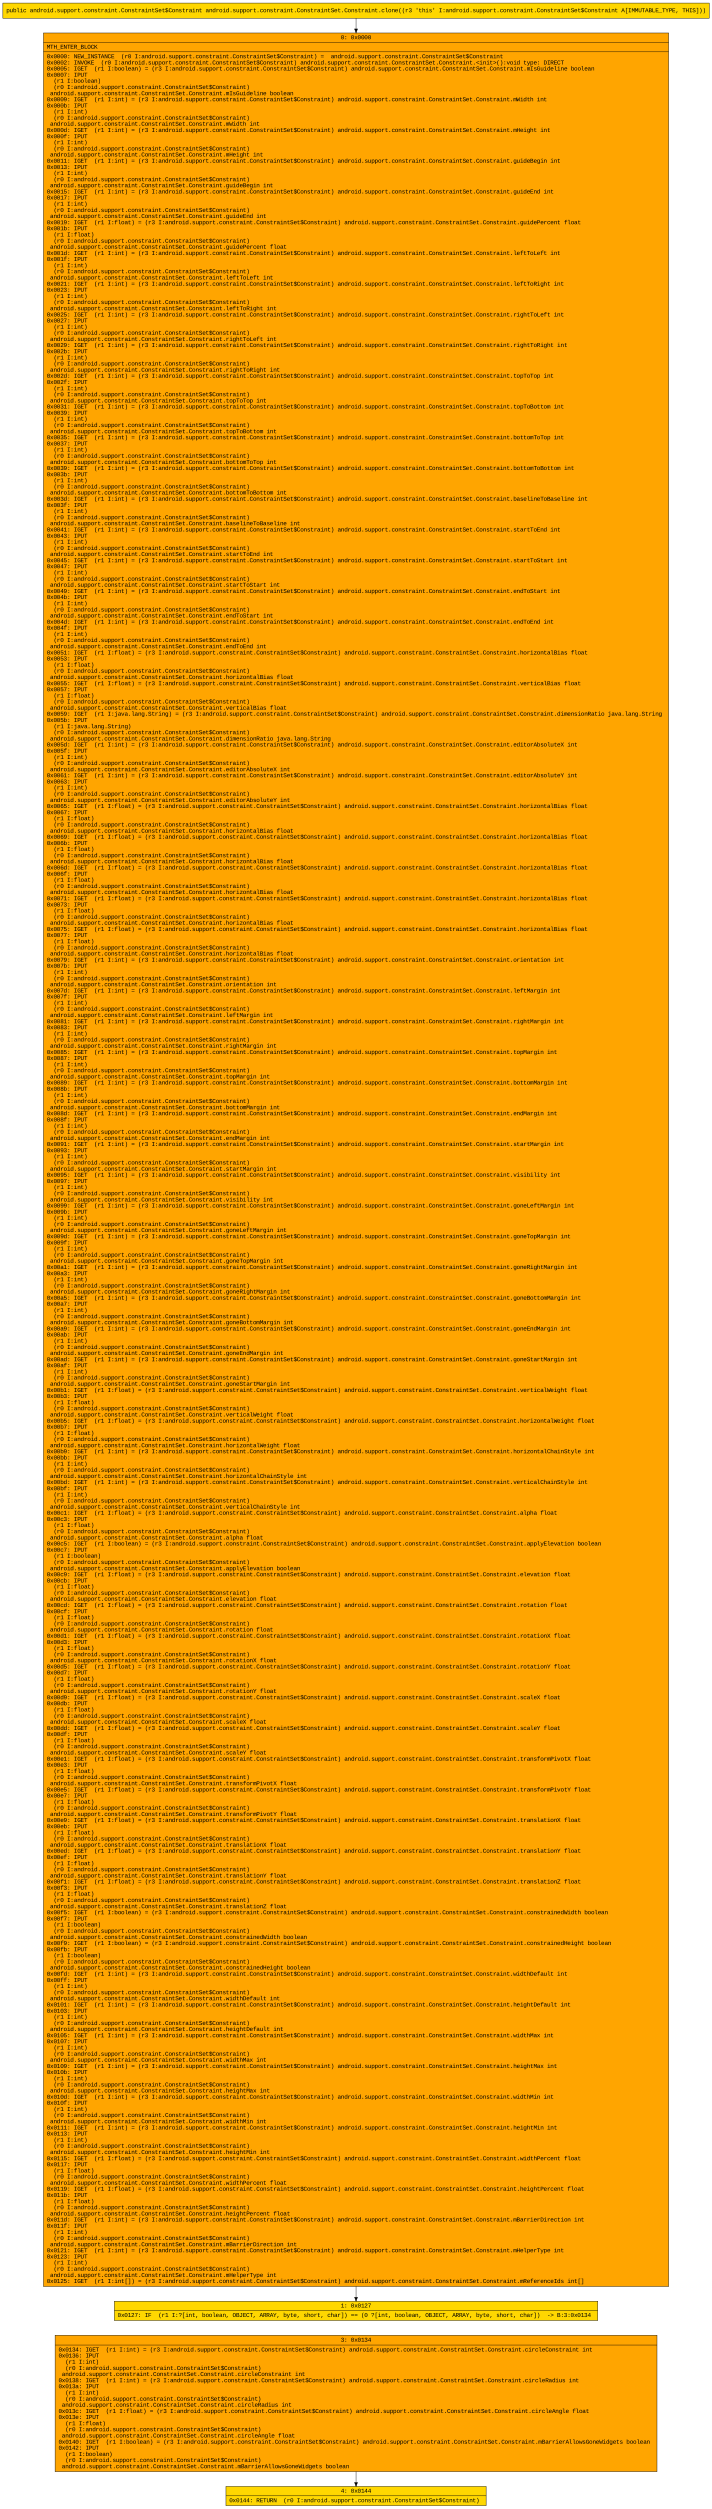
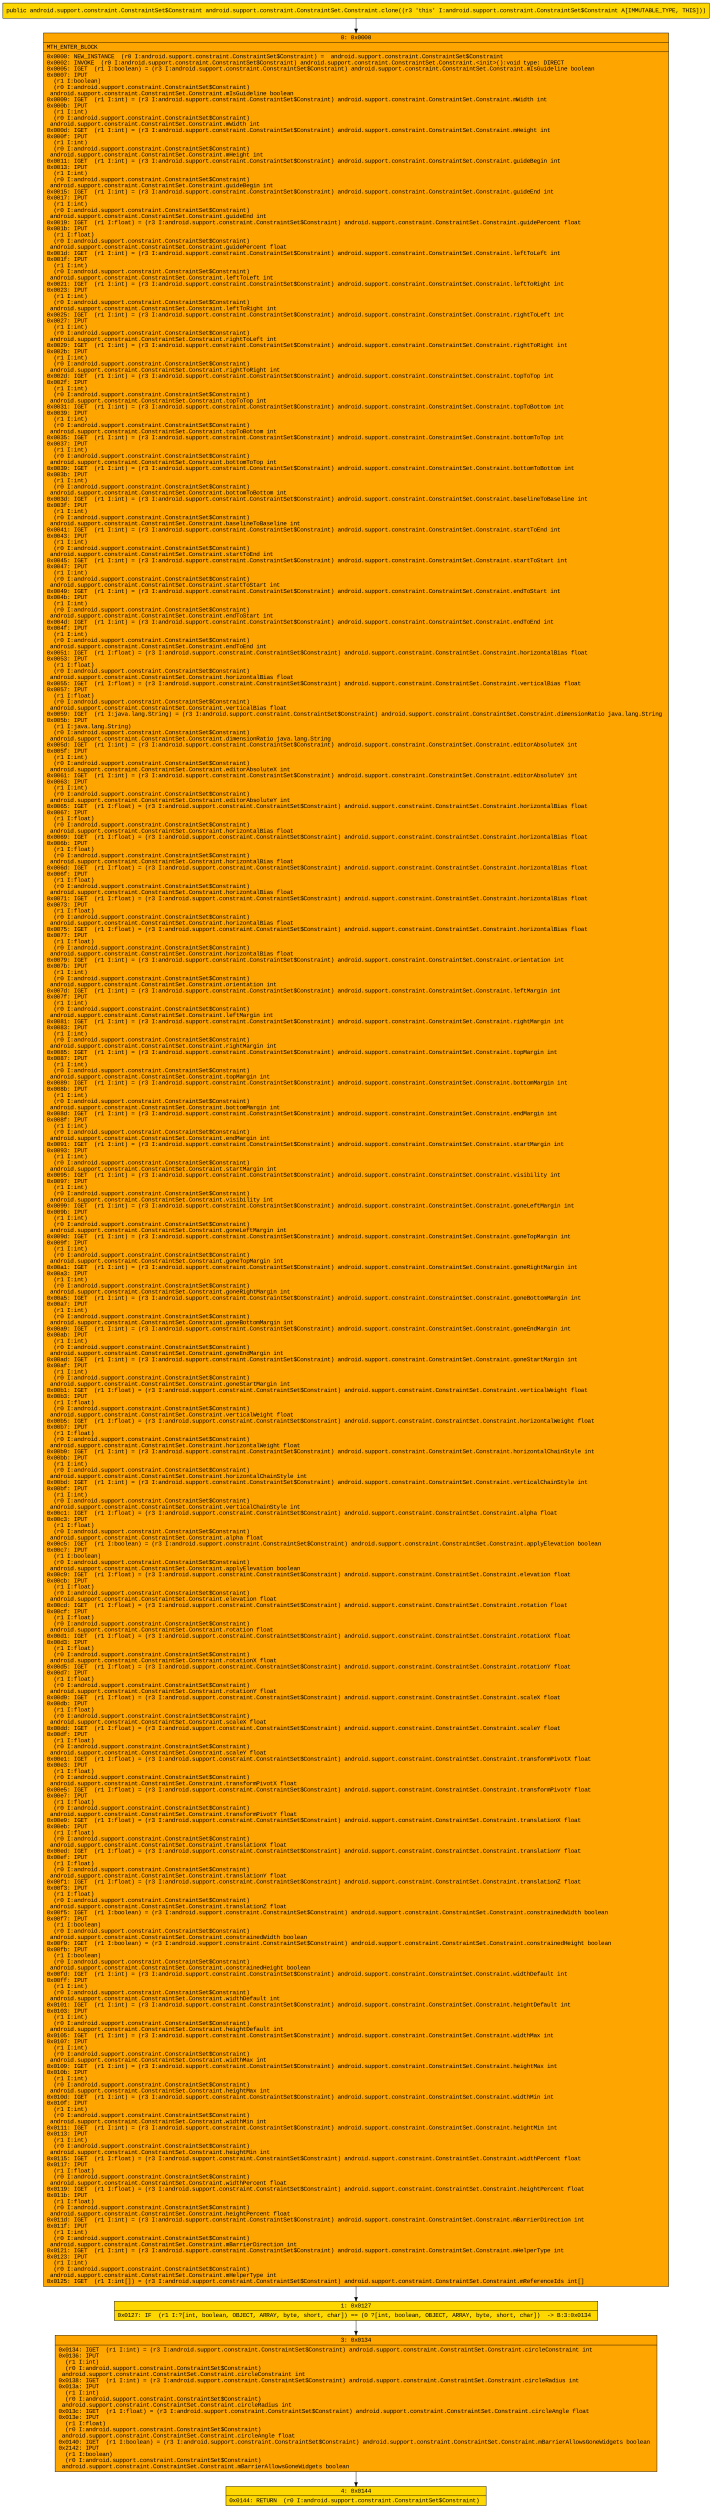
edge "1: 0x0127" -> "3: 0x0134": added
node "3: 0x0134": text "0x0142: IPUT" -> "0x2142: IPUT"
